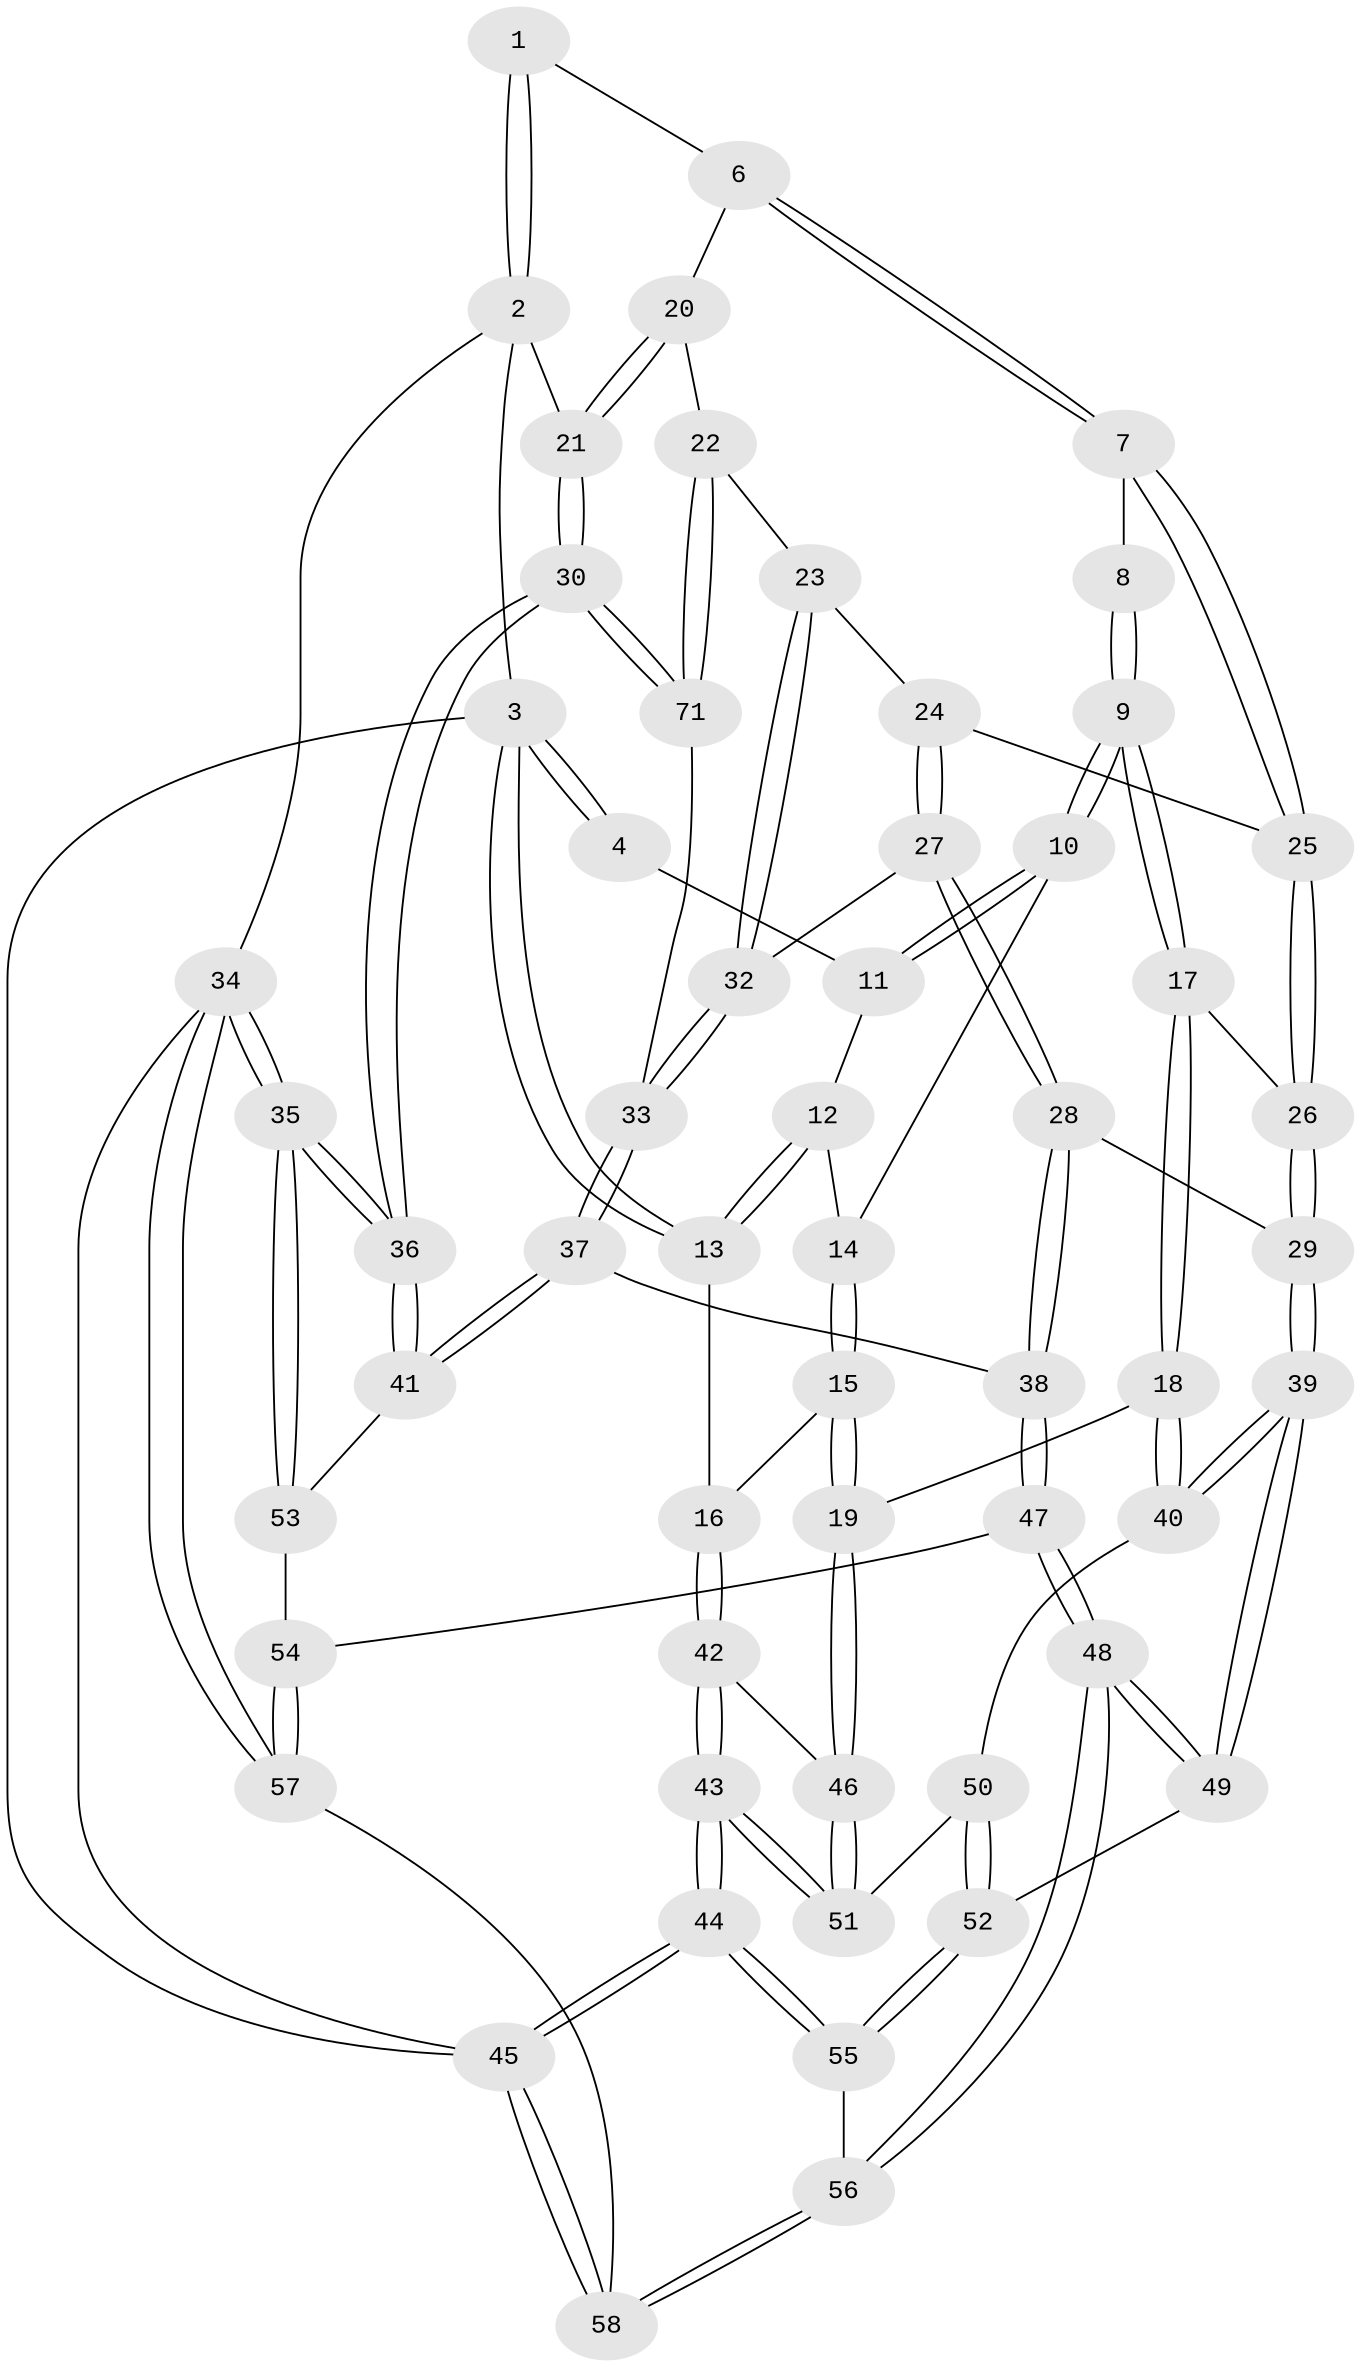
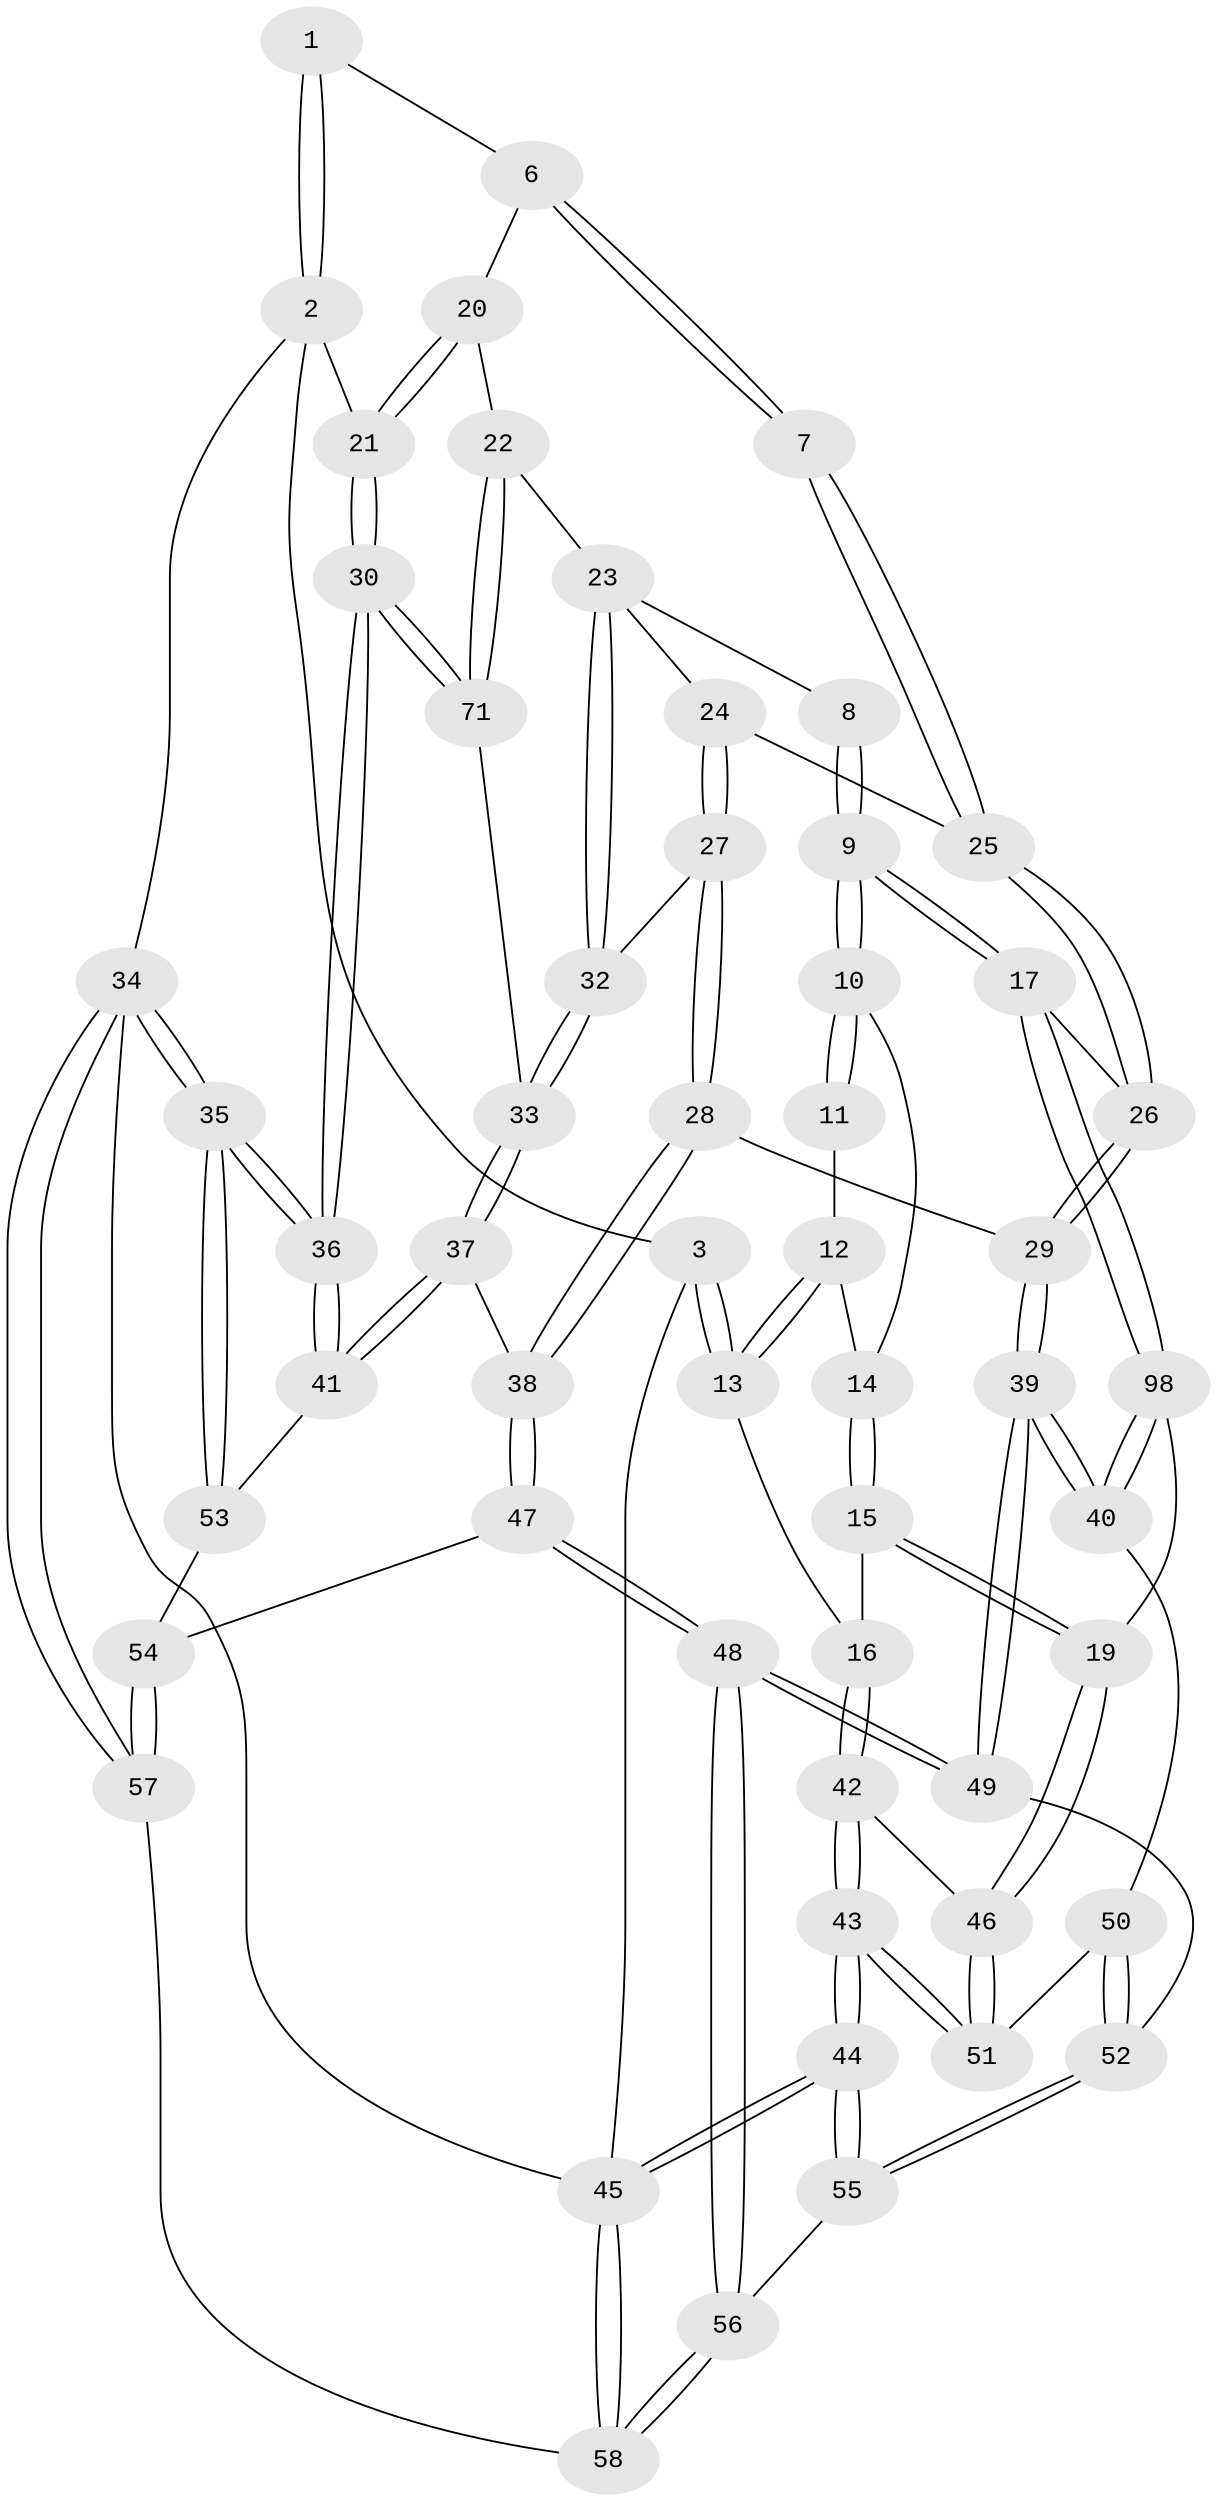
edge "7" -- "8": now "23" -- "8"
node "4": removed
node "18": label "18" -> "98"
